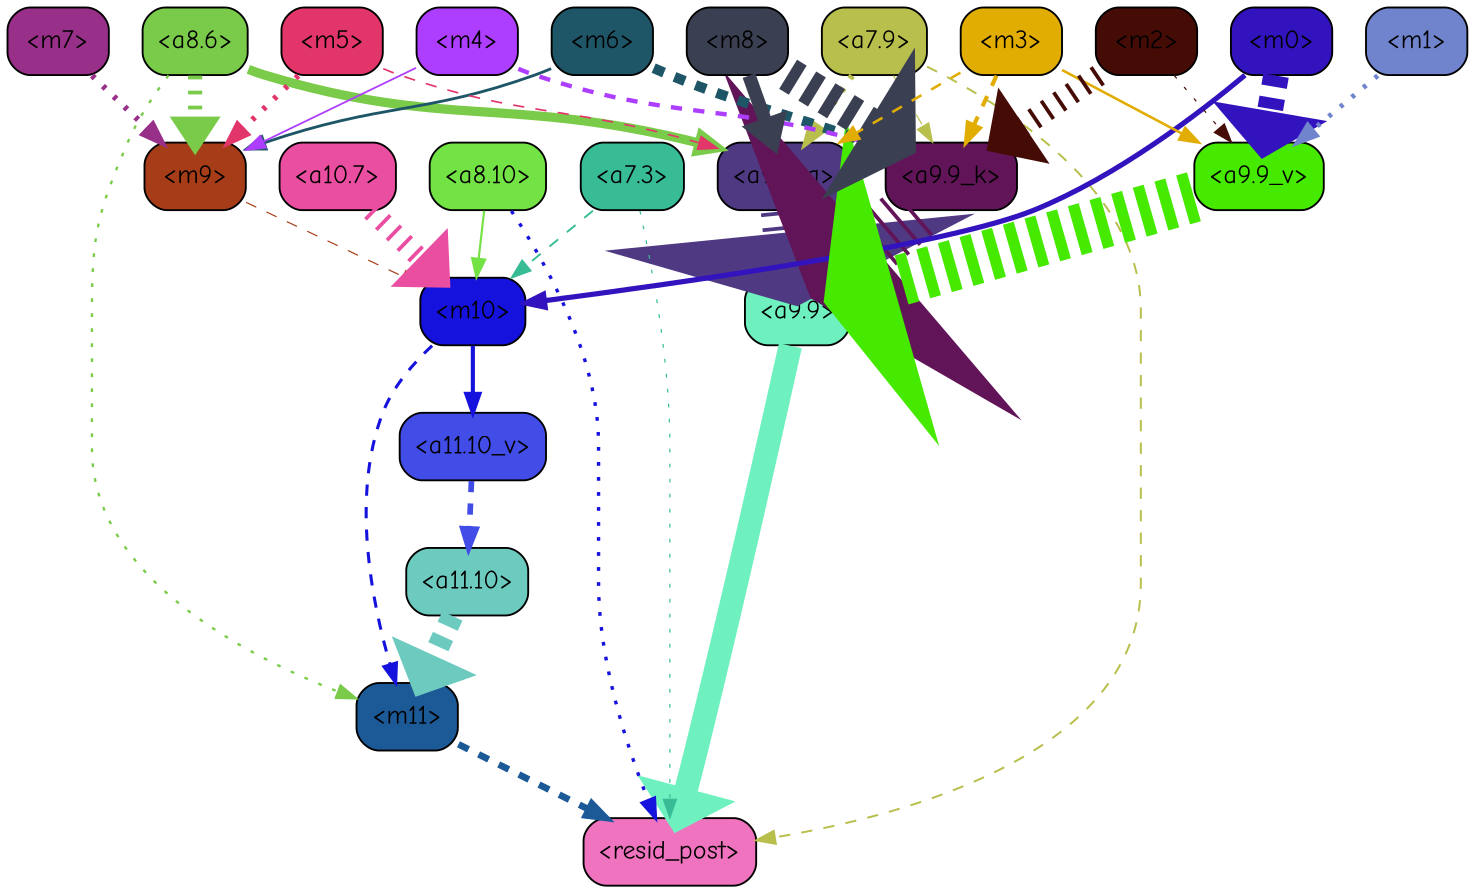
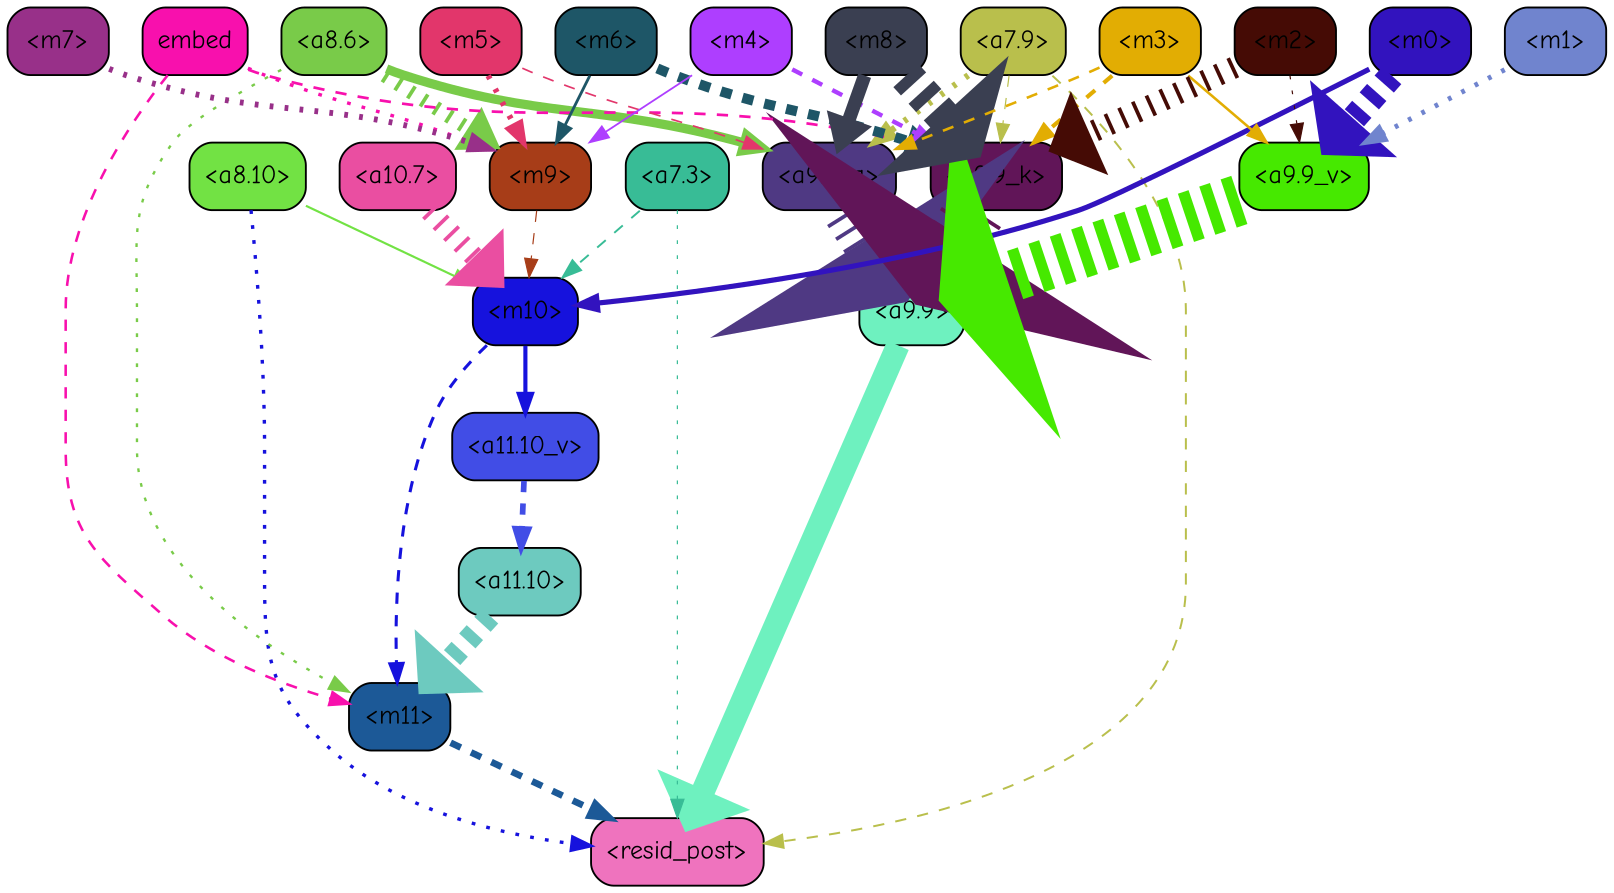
node "embed": added
